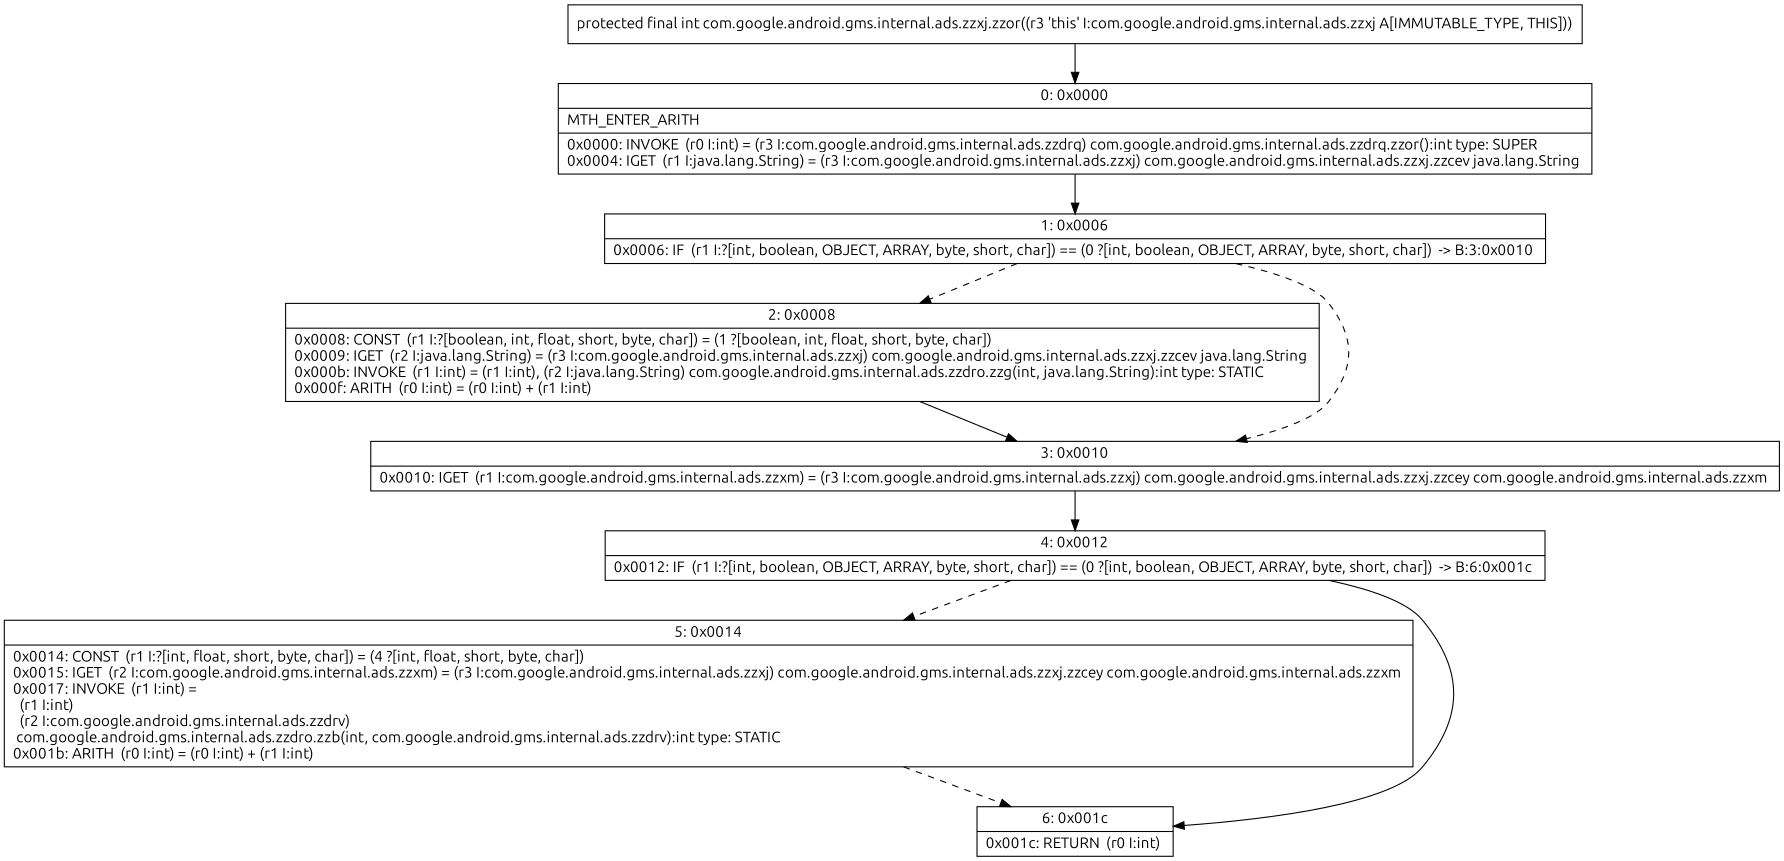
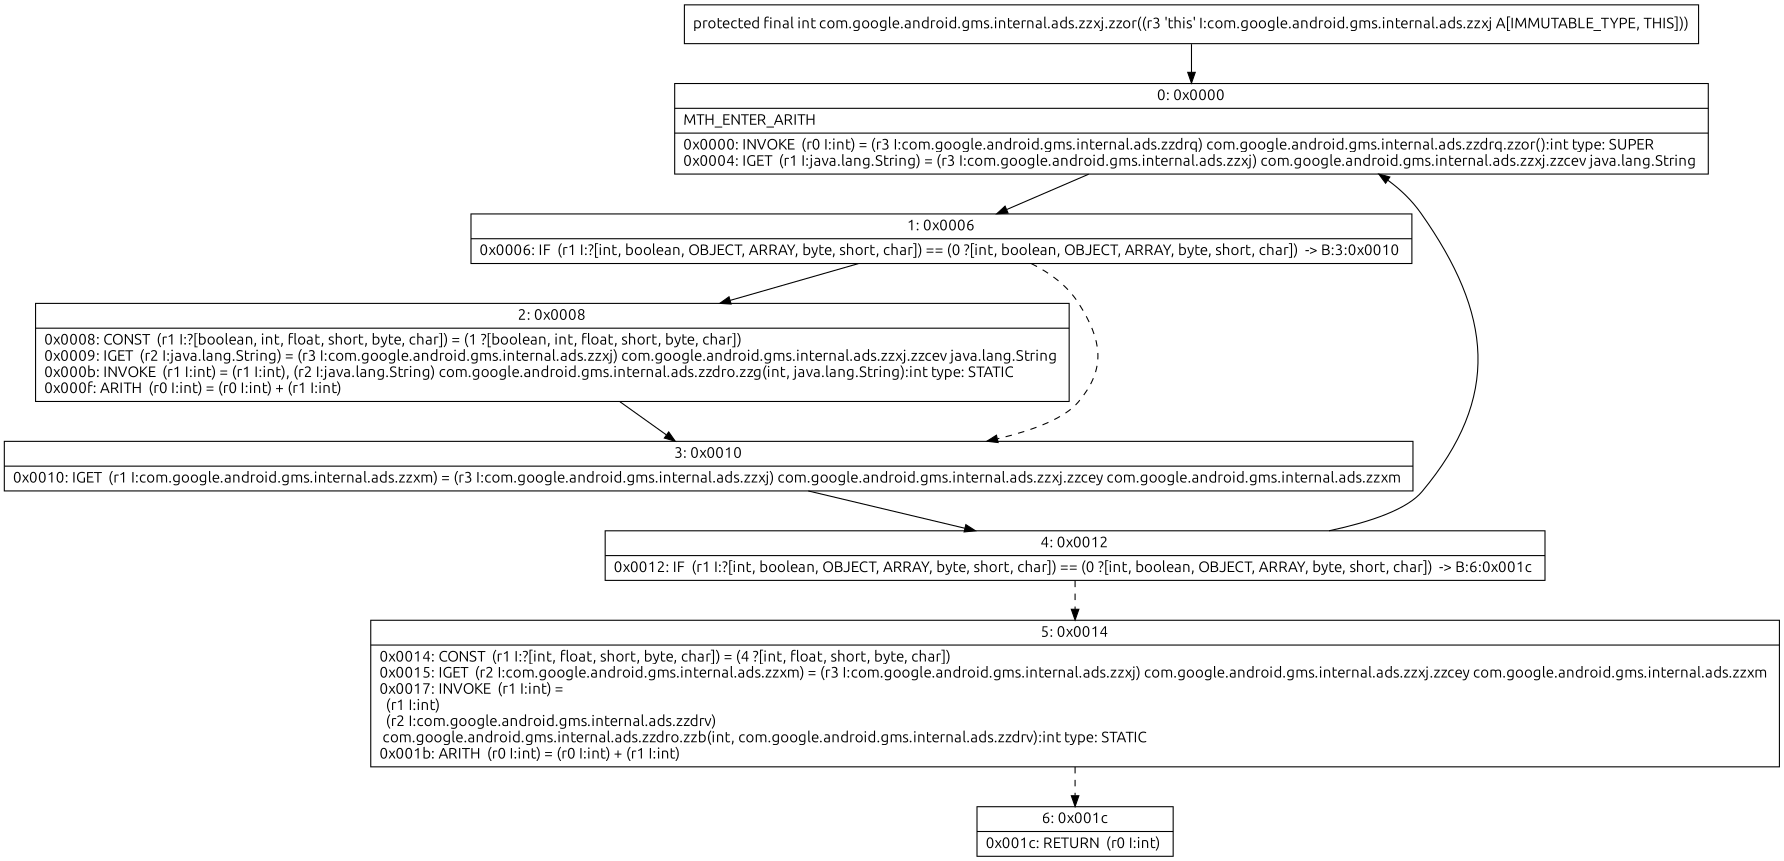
edge "1: 0x0006" -> "2: 0x0008": style dashed -> solid
edge "4: 0x0012" -> "6: 0x001c": now "4: 0x0012" -> "0: 0x0000"
